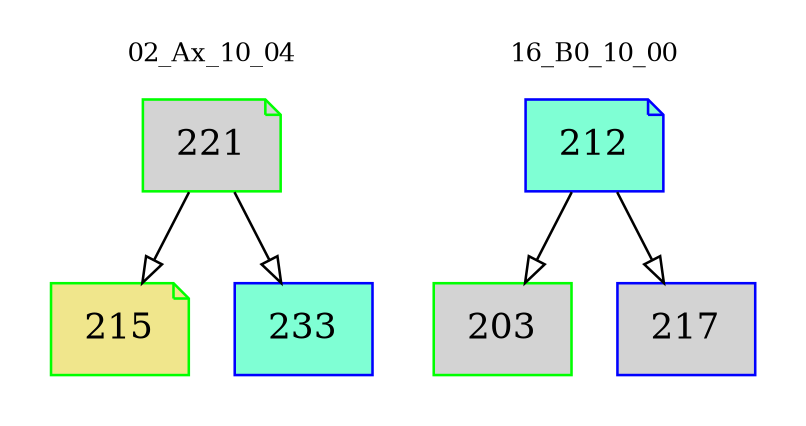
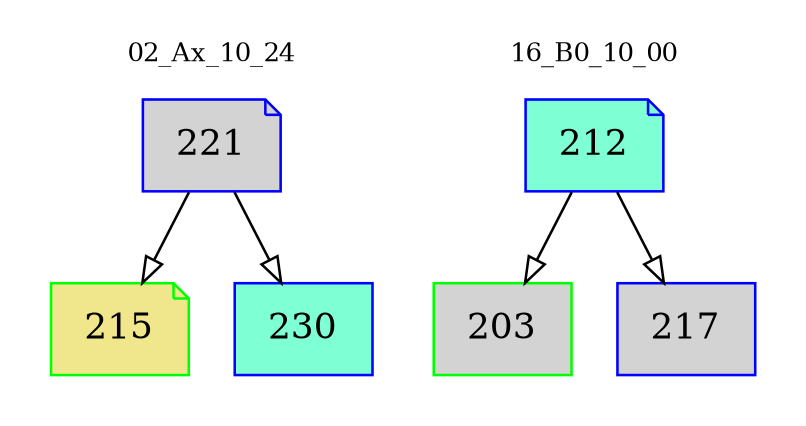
cluster "02_Ax_10_04": label "02_Ax_10_04" -> "02_Ax_10_24"
node "221": color green -> blue
node "233": label "233" -> "230"
